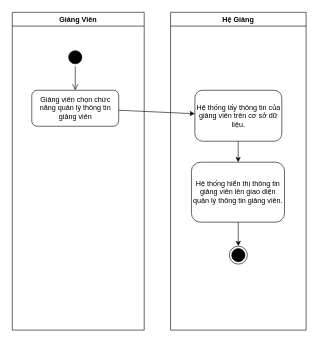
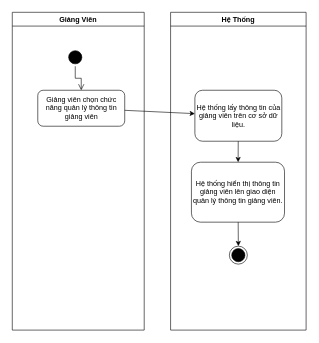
node "Hệ Giảng": label "Hệ Giảng" -> "Hệ Thống"
node "Giảng viên chọn chức năng quản lý thông tin giảng viên": moved (75, 108) -> (81, 108)
